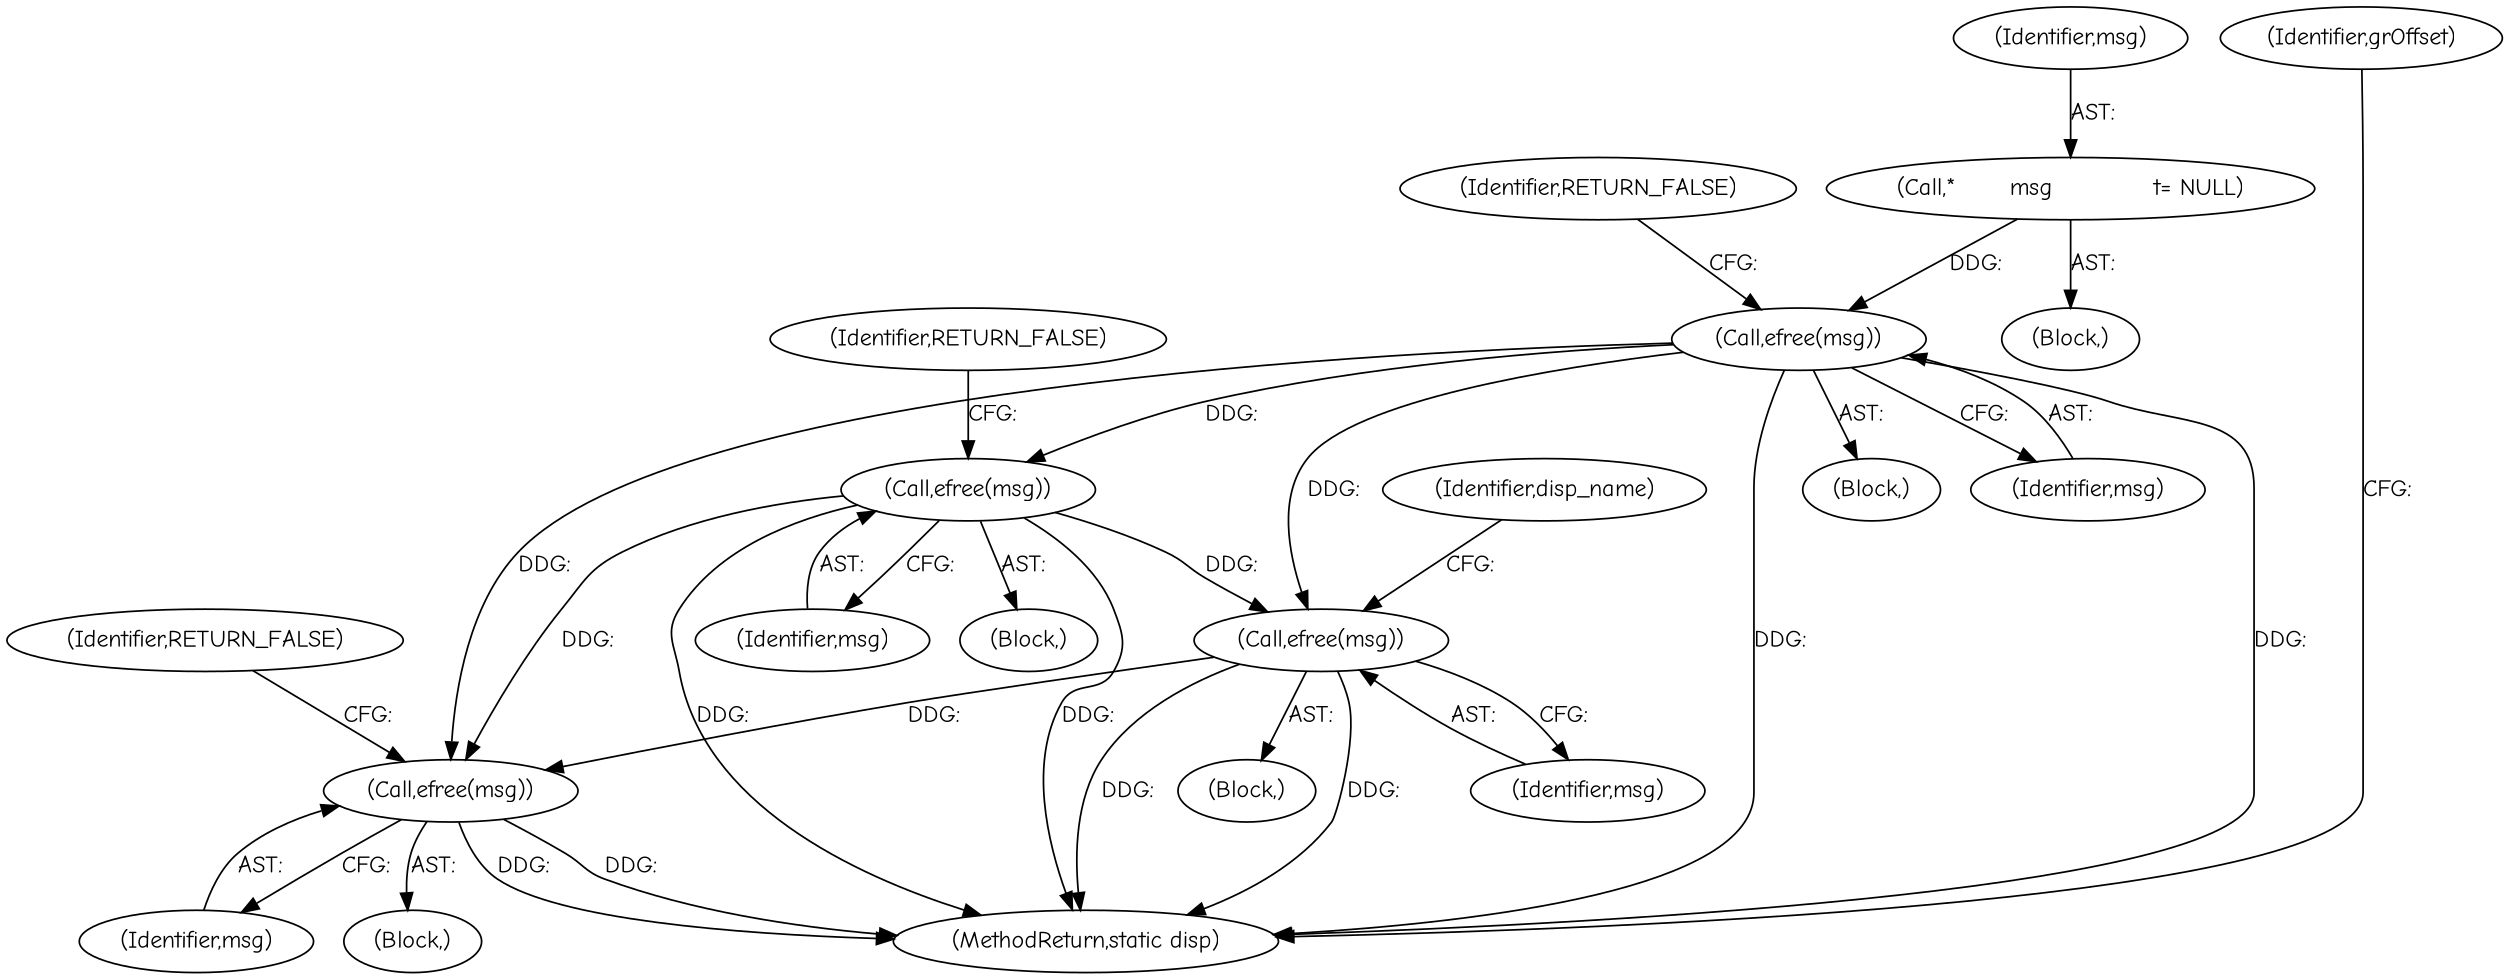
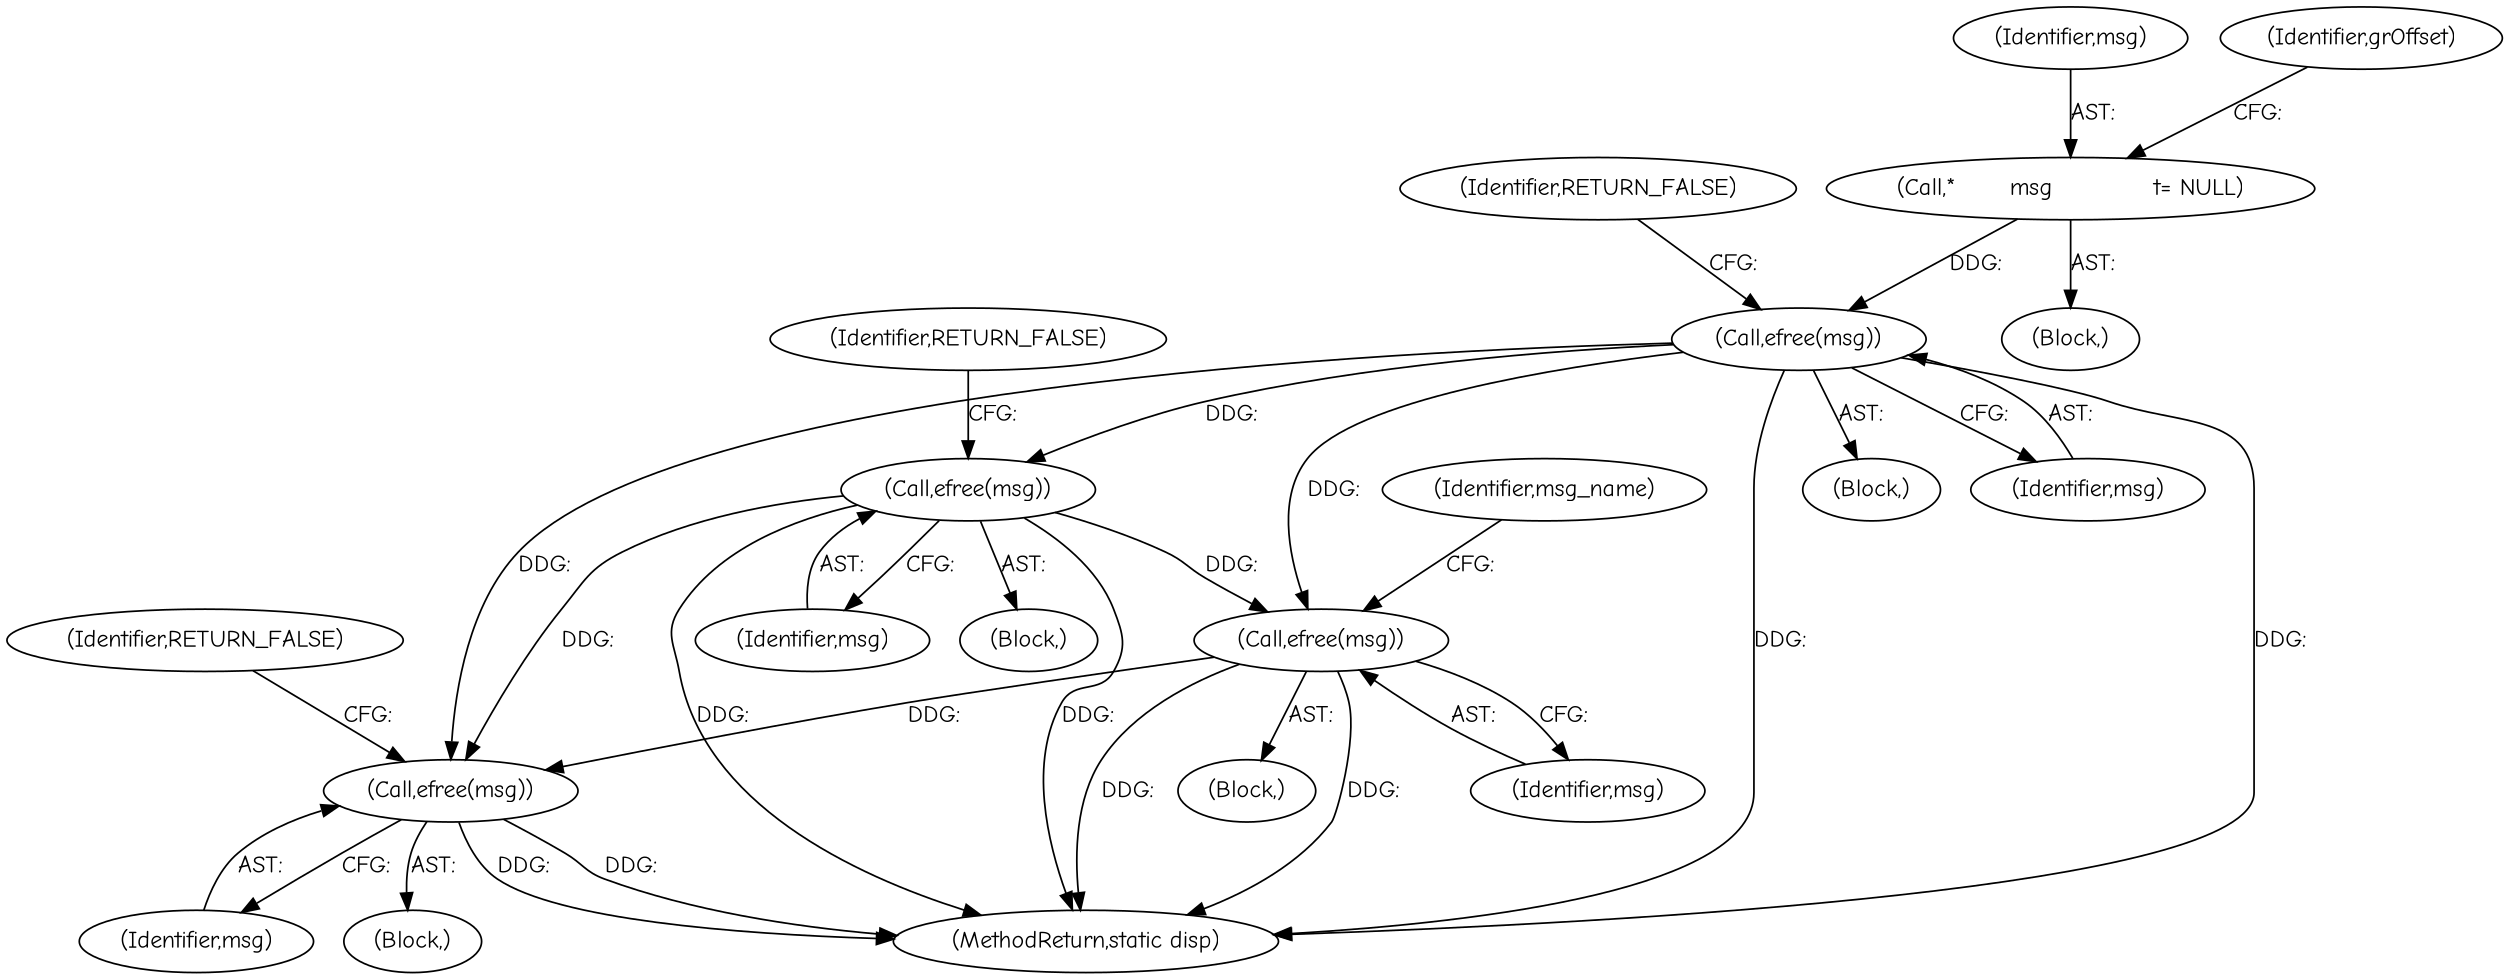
node "(Identifier,disp_name)": label "(Identifier,disp_name)" -> "(Identifier,msg_name)"
edge "(Identifier,grOffset)" -> "(MethodReturn,static disp)": now "(Identifier,grOffset)" -> "(Call,*       msg             t= NULL)"
